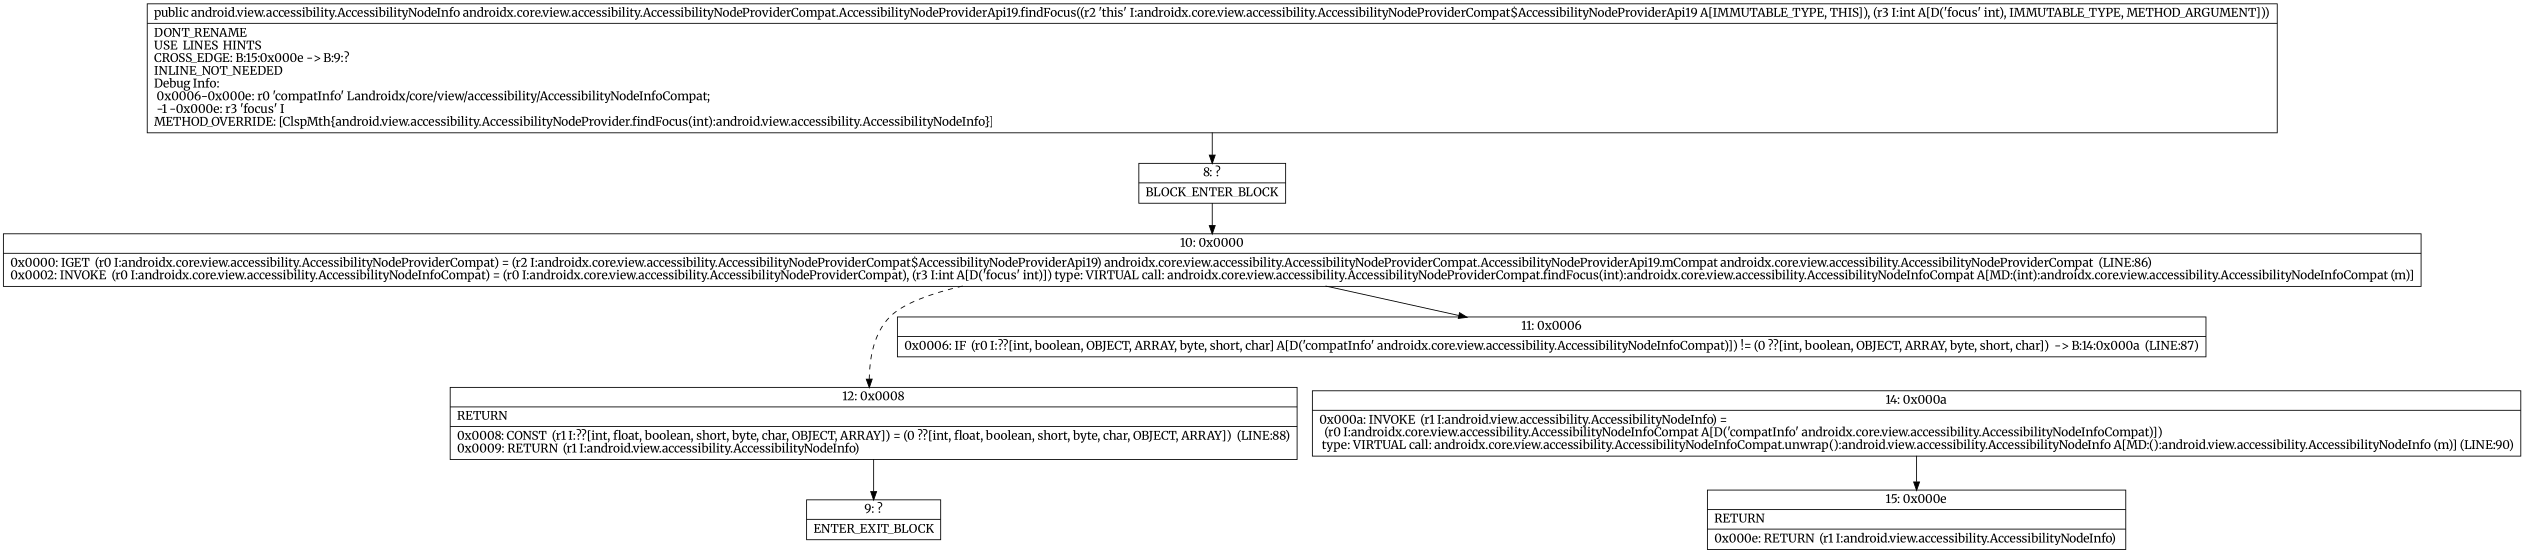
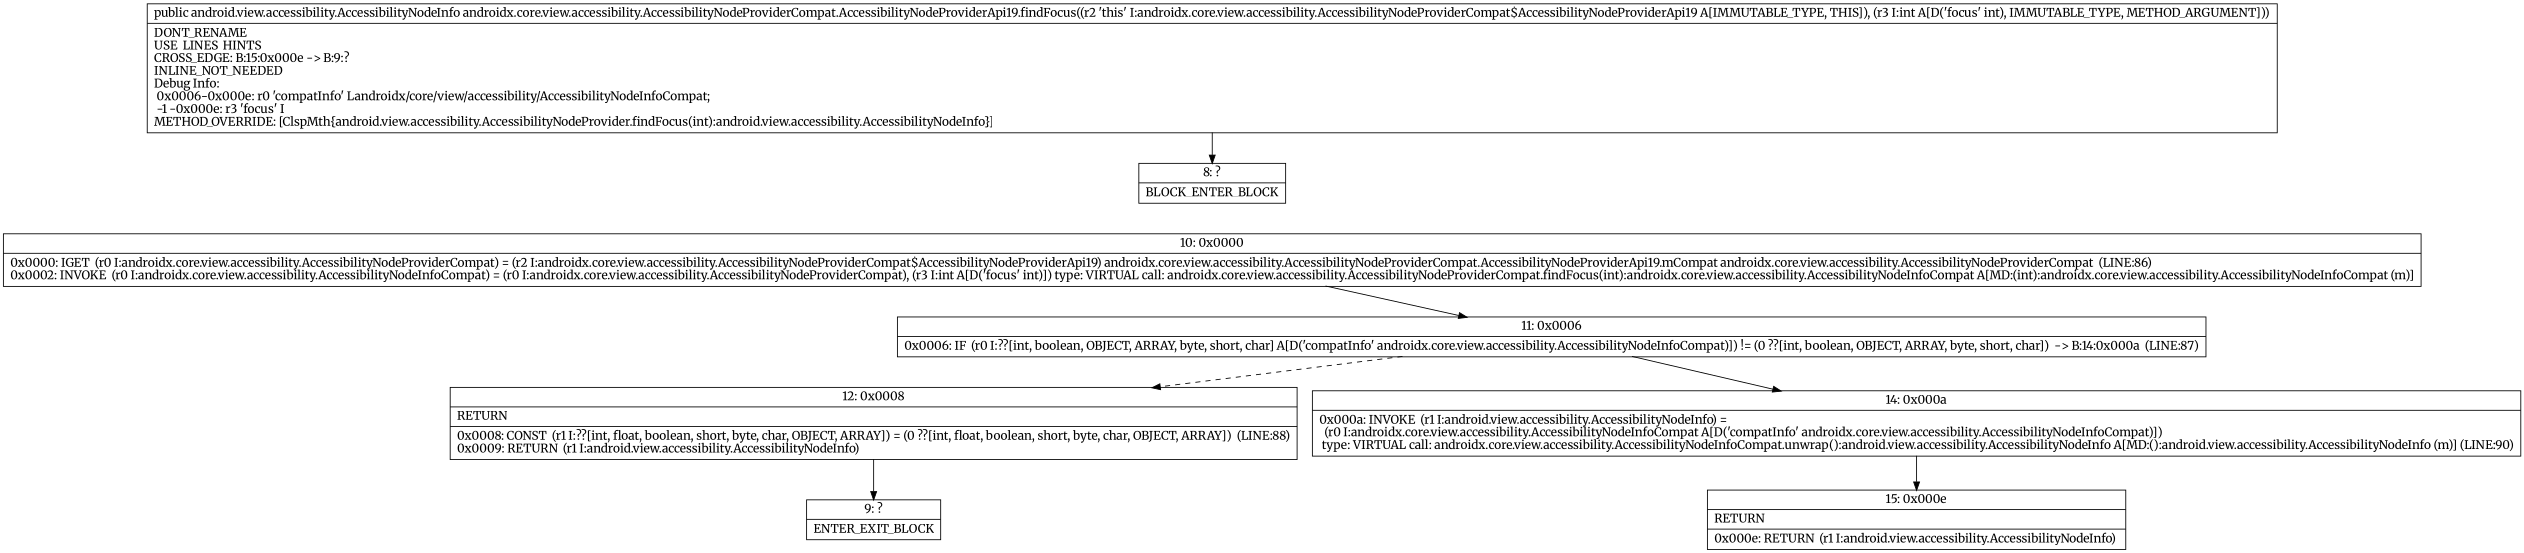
edge "8: ?" -> "10: 0x0000": removed
edge "10: 0x0000" -> "12: 0x0008": now "11: 0x0006" -> "12: 0x0008"
edge "11: 0x0006" -> "14: 0x000a": added
